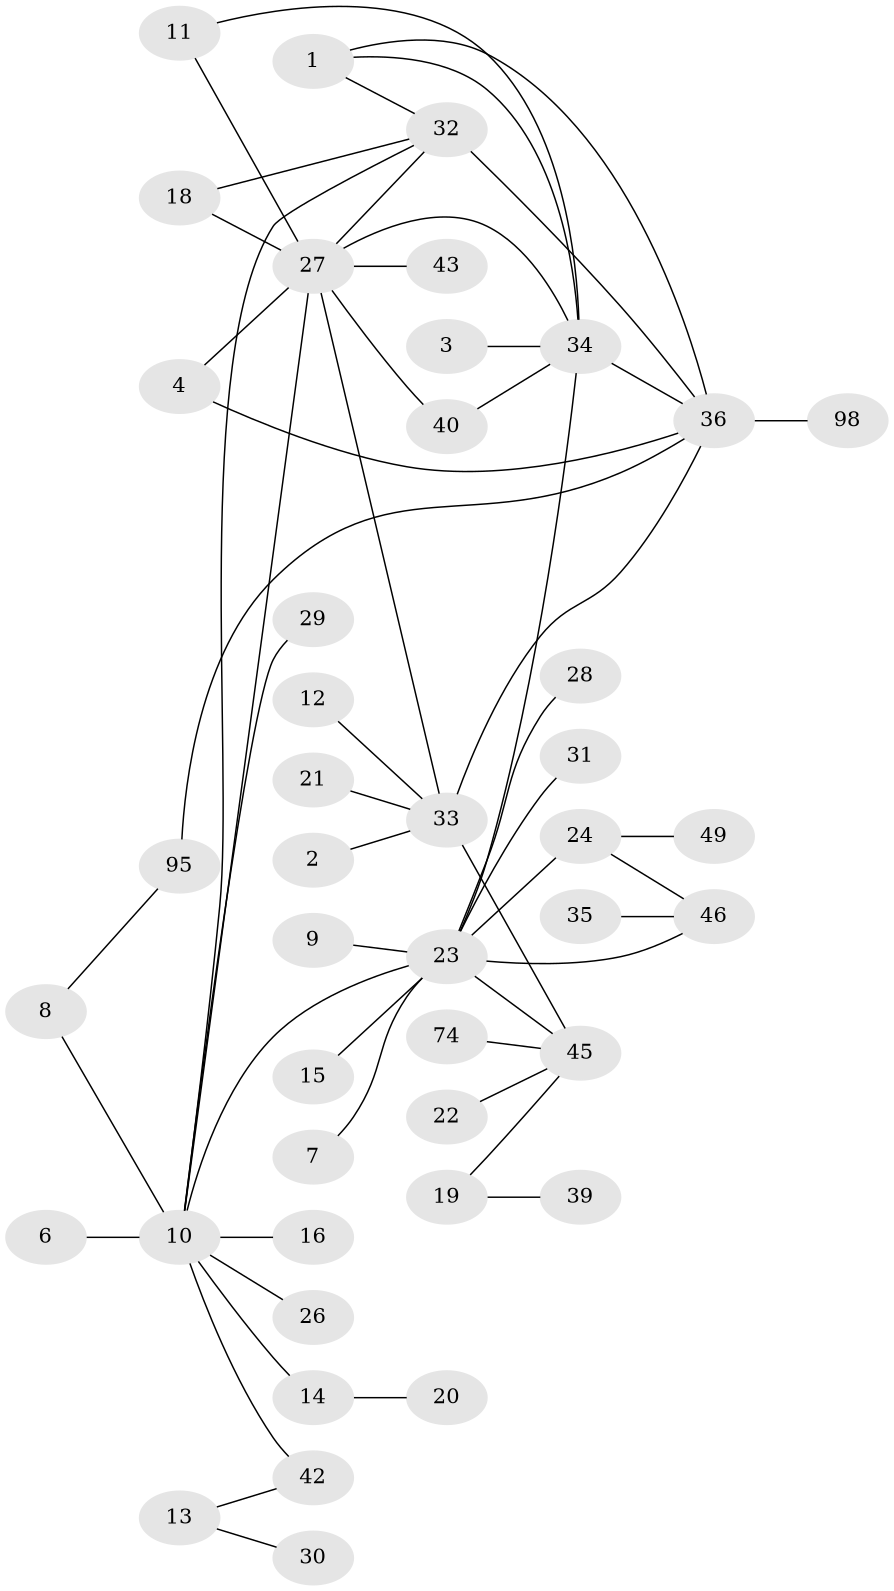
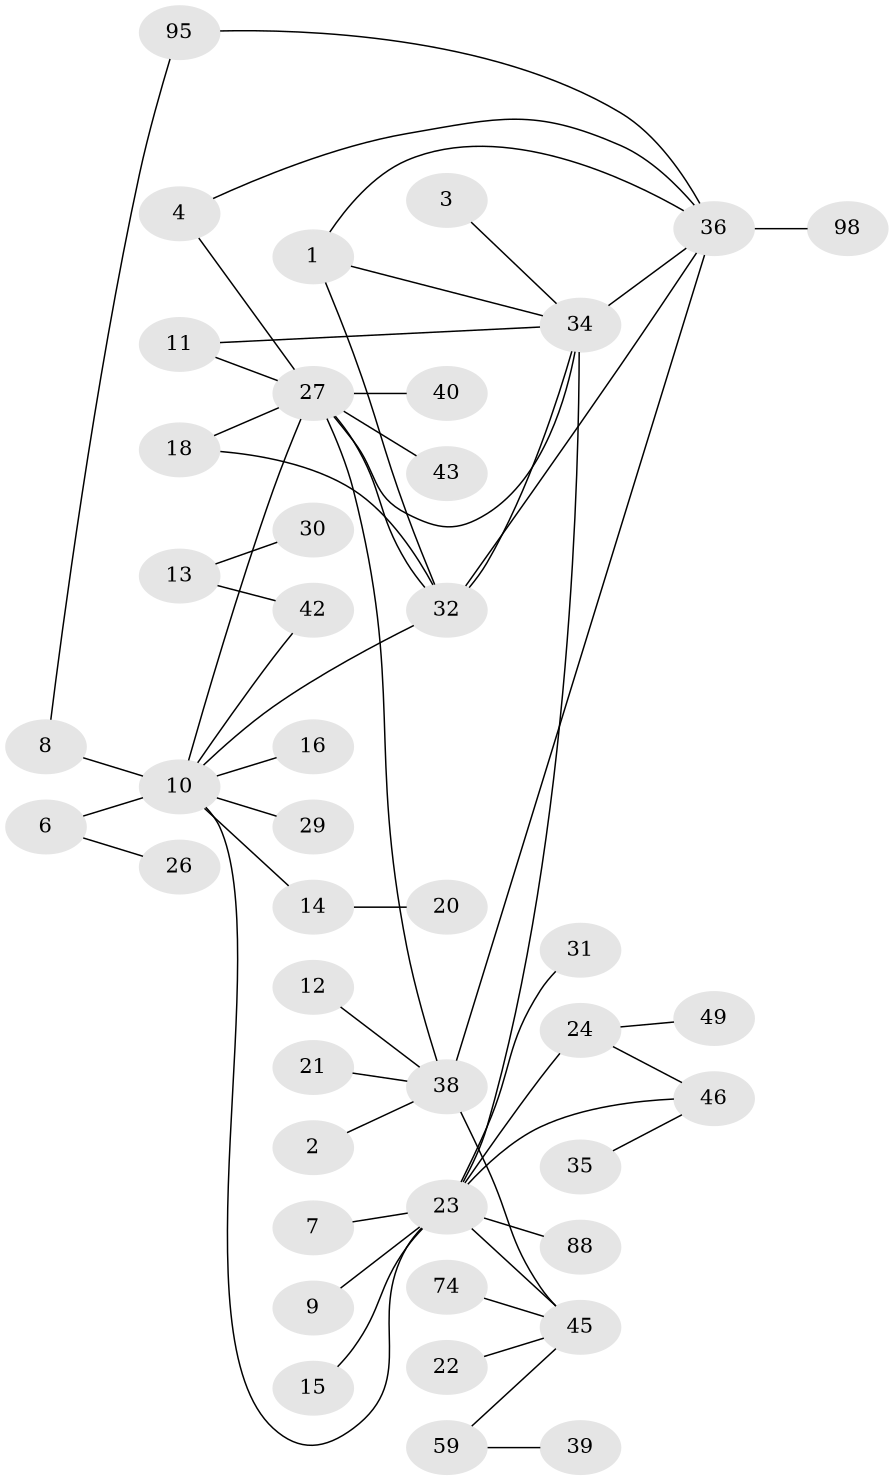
edge "34" -- "40": now "34" -- "32"
node "28": label "28" -> "88"
node "33": label "33" -> "38"
node "19": label "19" -> "59"
edge "10" -- "26": now "6" -- "26"
